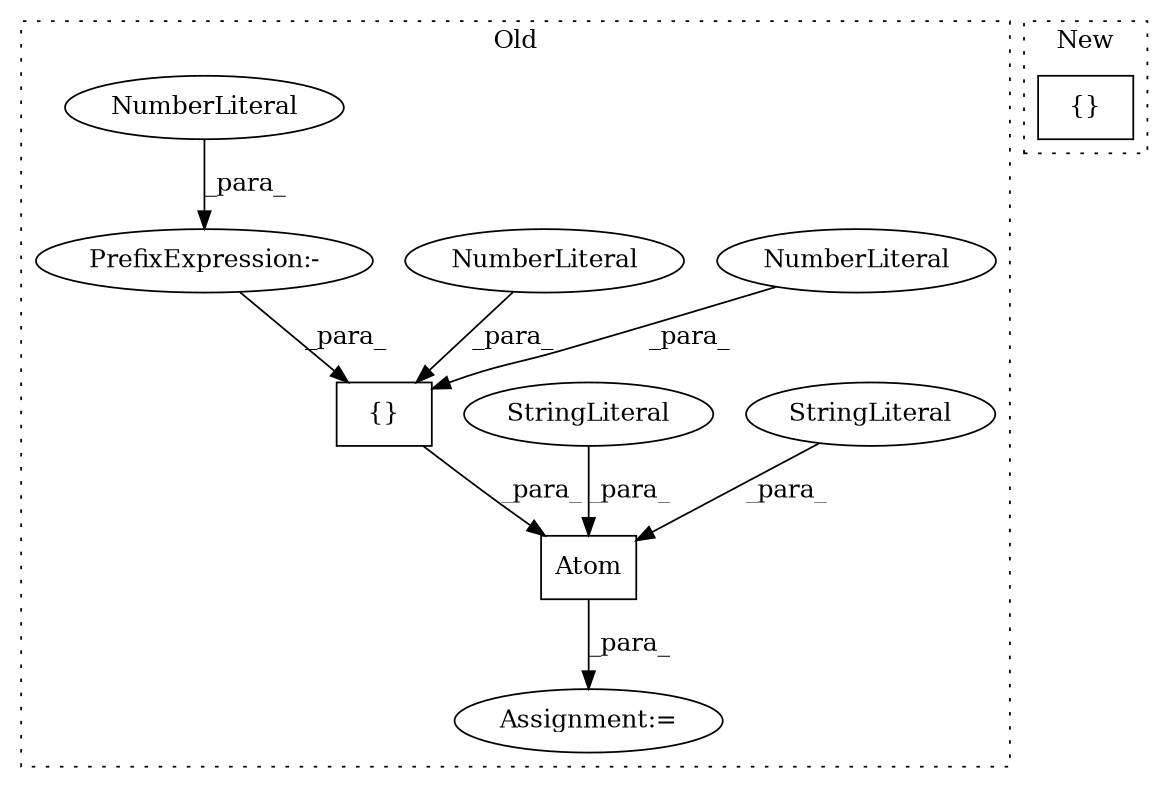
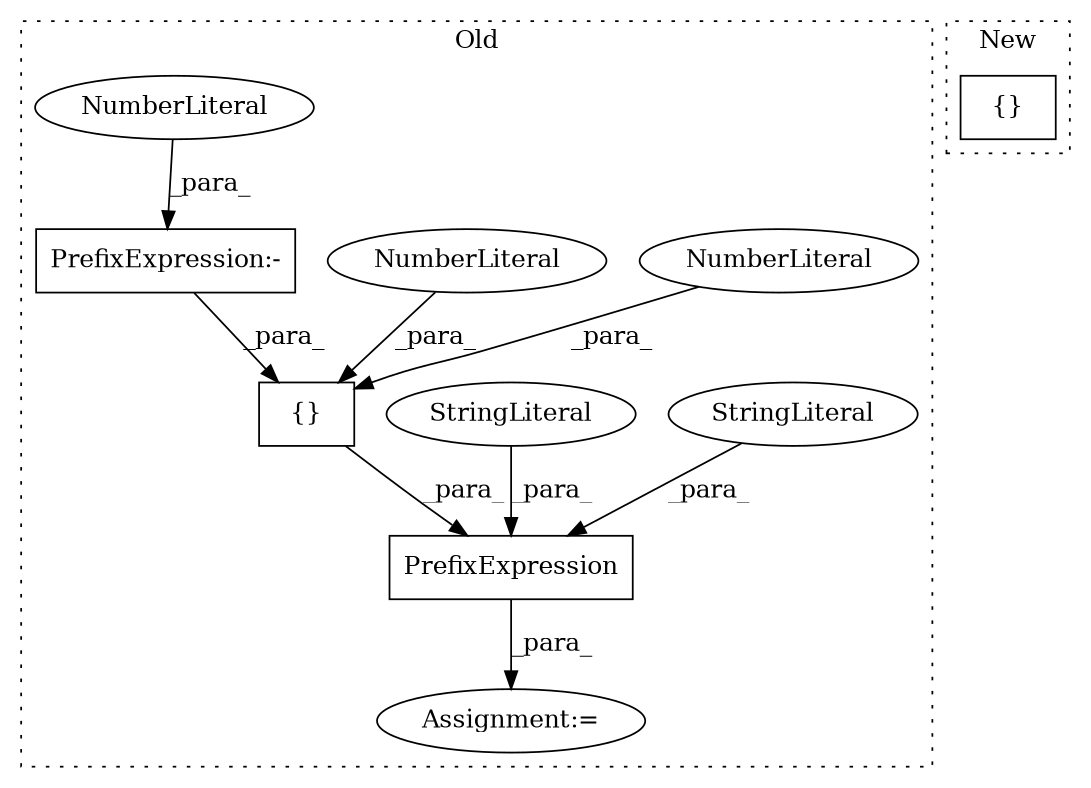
node "PrefixExpression:-": shape ellipse -> box
node "Atom": label "Atom" -> "PrefixExpression"
